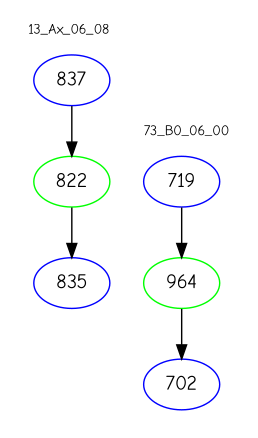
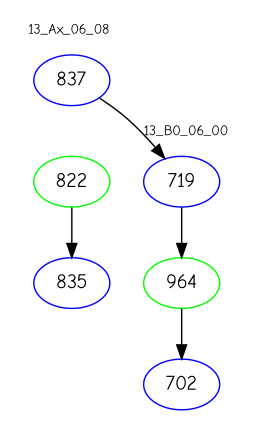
edge "837" -> "822": now "837" -> "719"
cluster "73_B0_06_00": label "73_B0_06_00" -> "13_B0_06_00"
